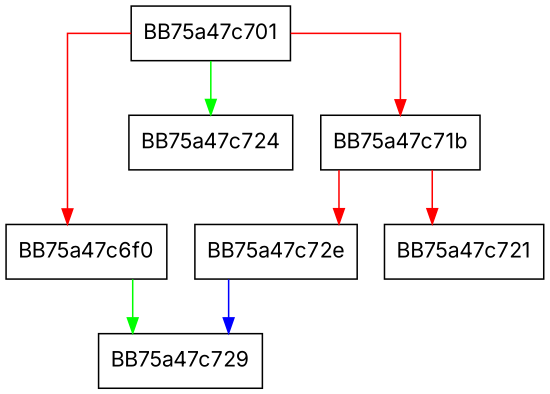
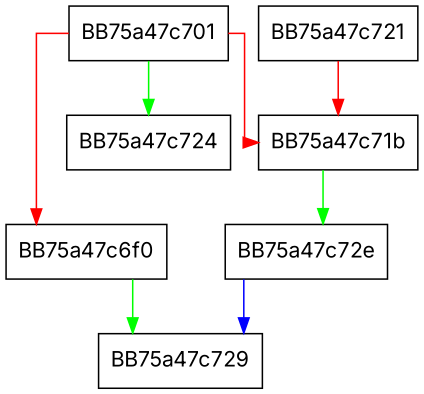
edge "BB75a47c71b" -> "BB75a47c72e": color red -> green
edge "BB75a47c71b" -> "BB75a47c721": reversed
